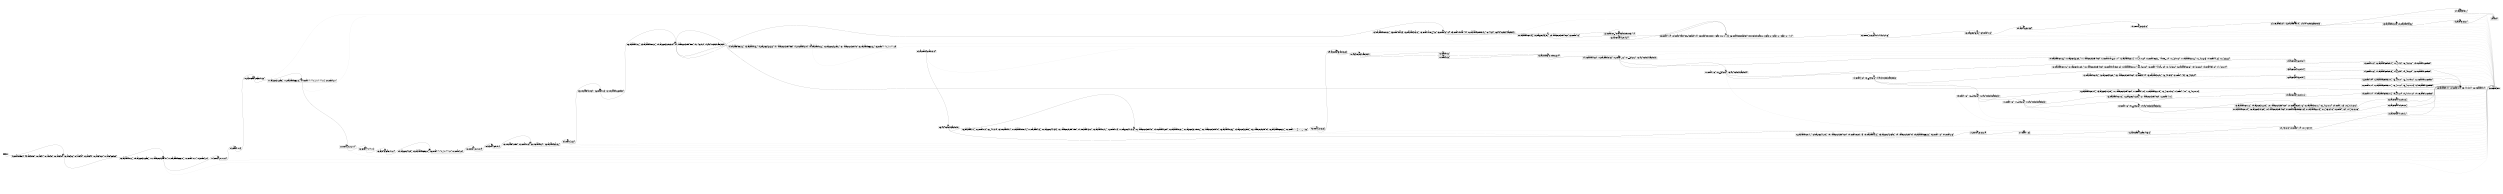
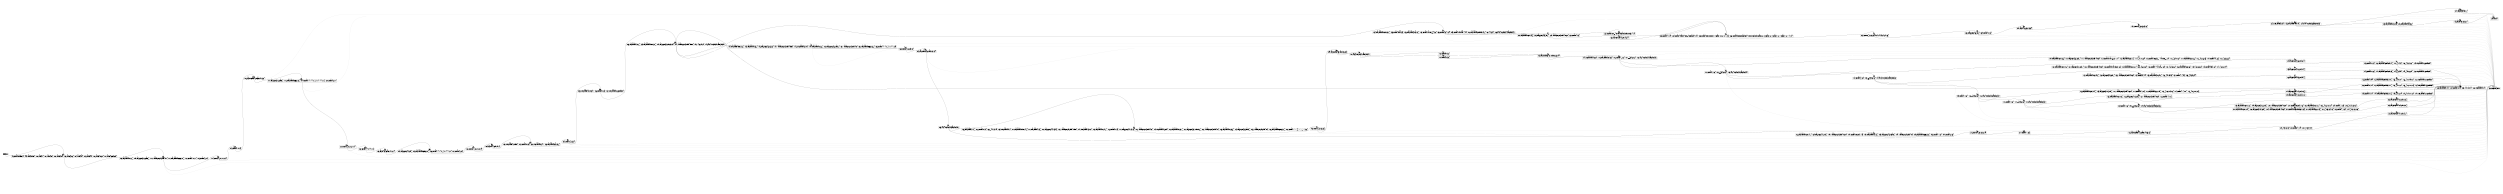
node "1063: construct [-,v38,v39,v37]": added
node "1179: call-output.push [v104,'push',v105,-]*": added
